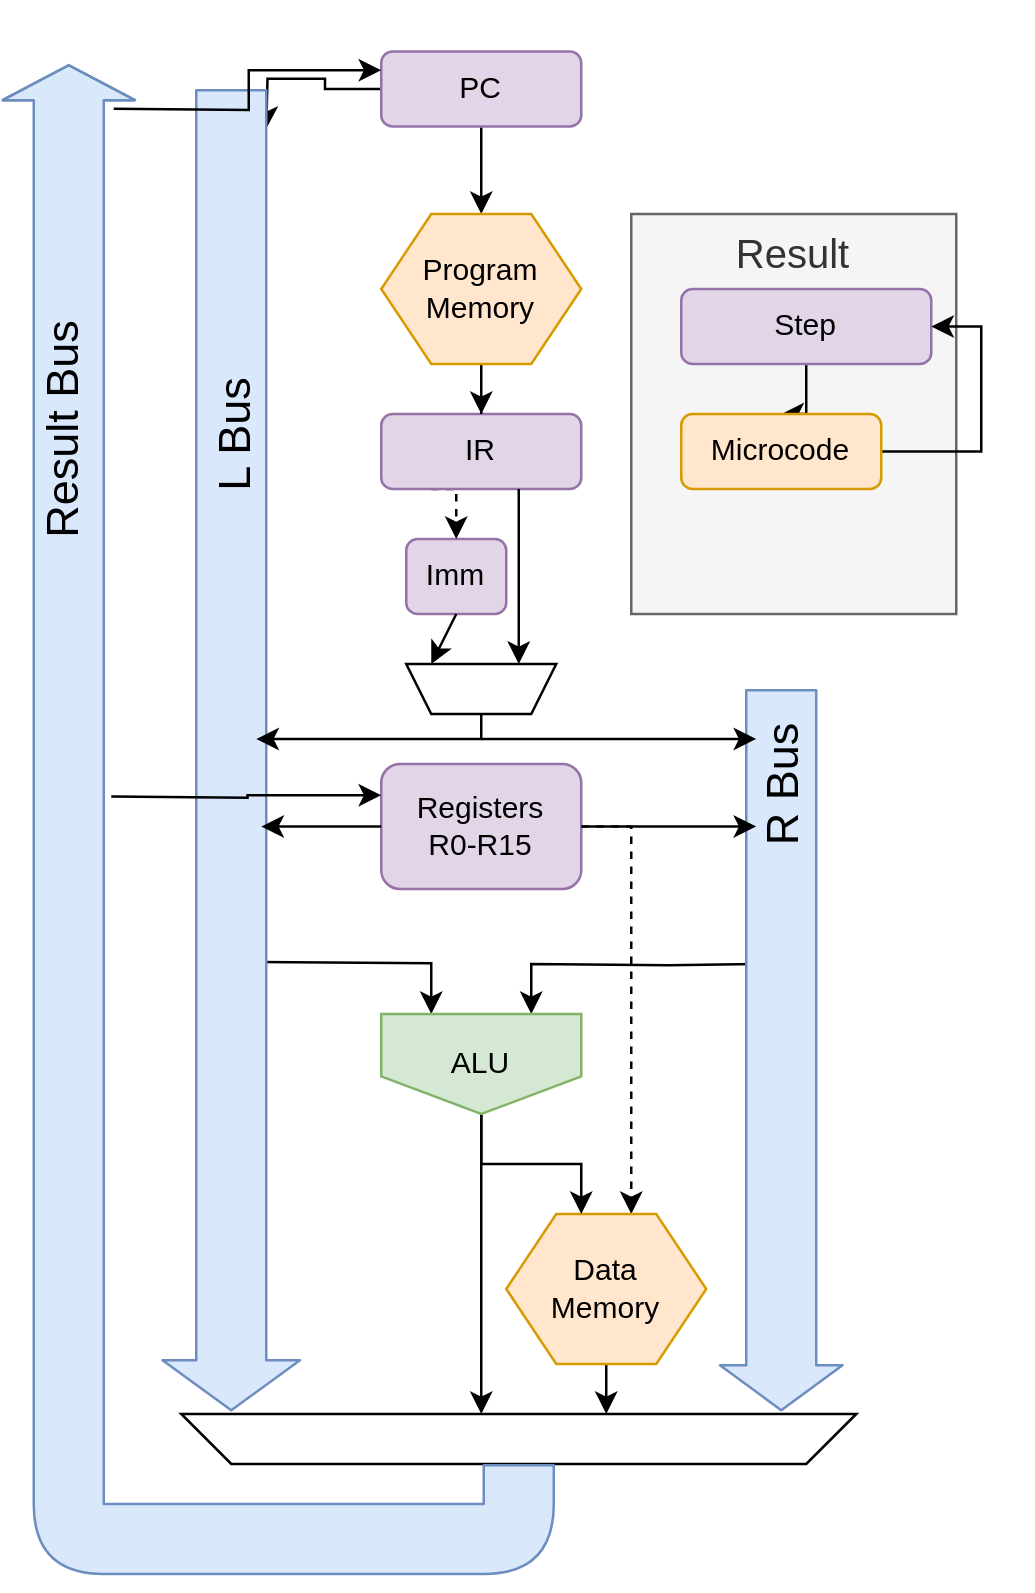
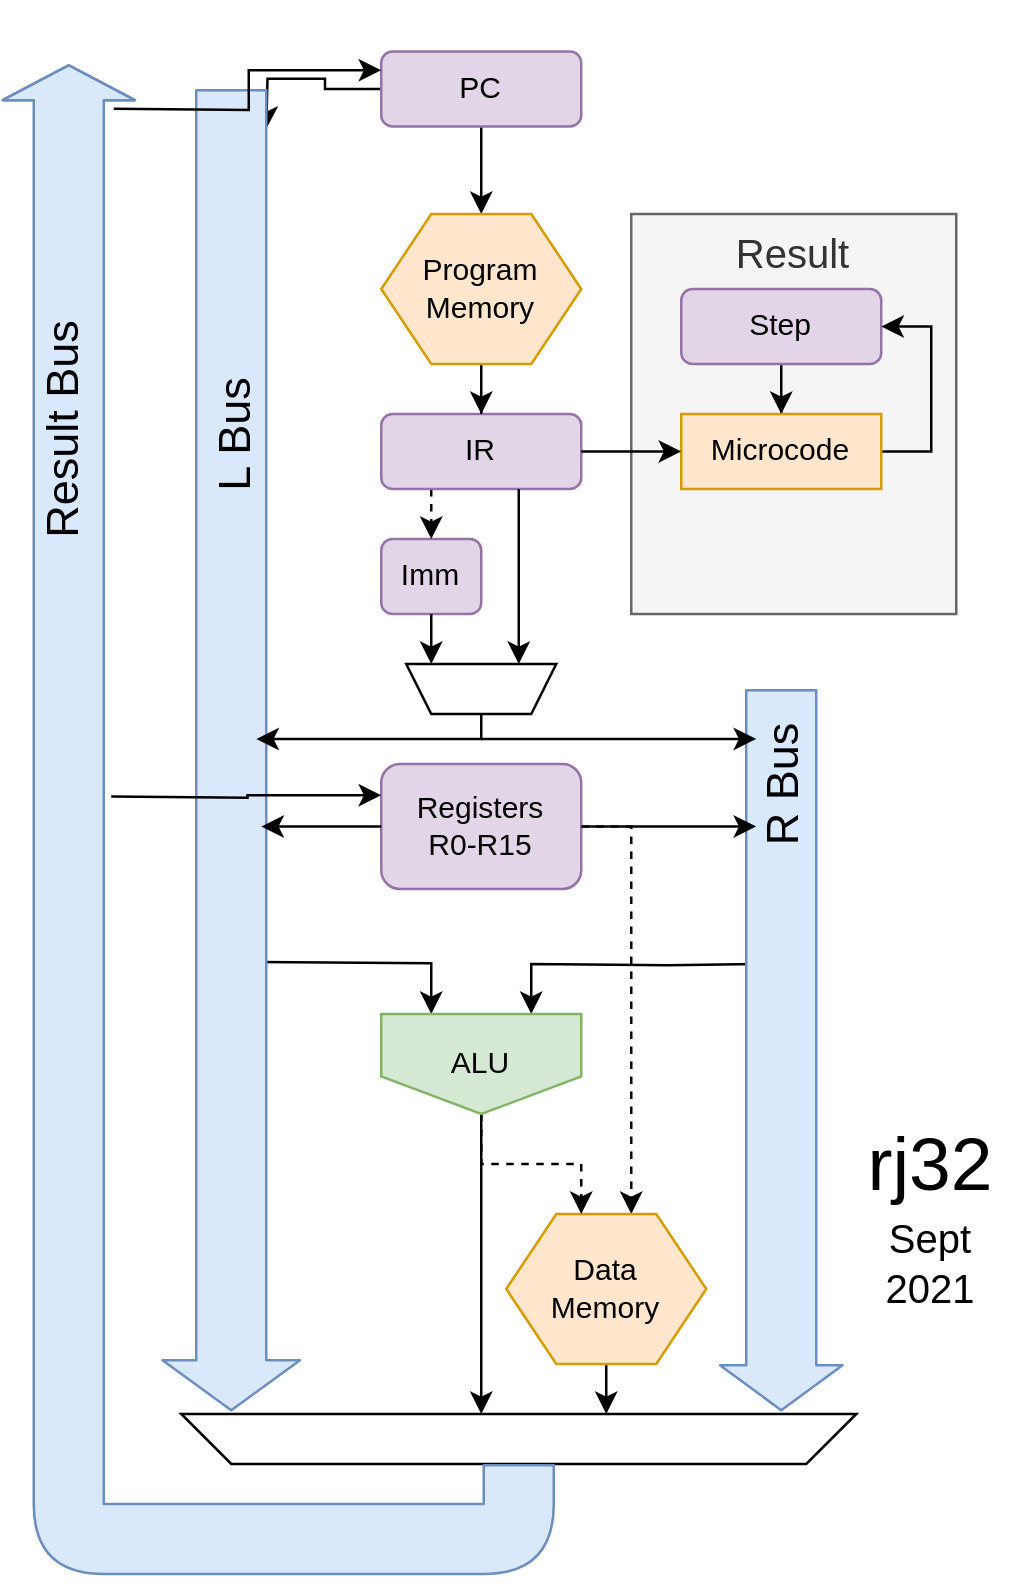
node "Step": size 250x75 -> 200x75
edge "IR" -> "Microcode": added
node "Microcode": shape rounded rectangle -> rectangle
node "Imm": moved (456, 576) -> (431, 576)
edge "ALU" -> "Data Memory": style solid -> dashed
node "rj32": added
node "Sept 2021": added
